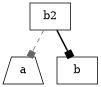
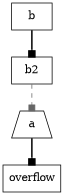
edge "b2" -> "b": reversed
node "overflow": added
